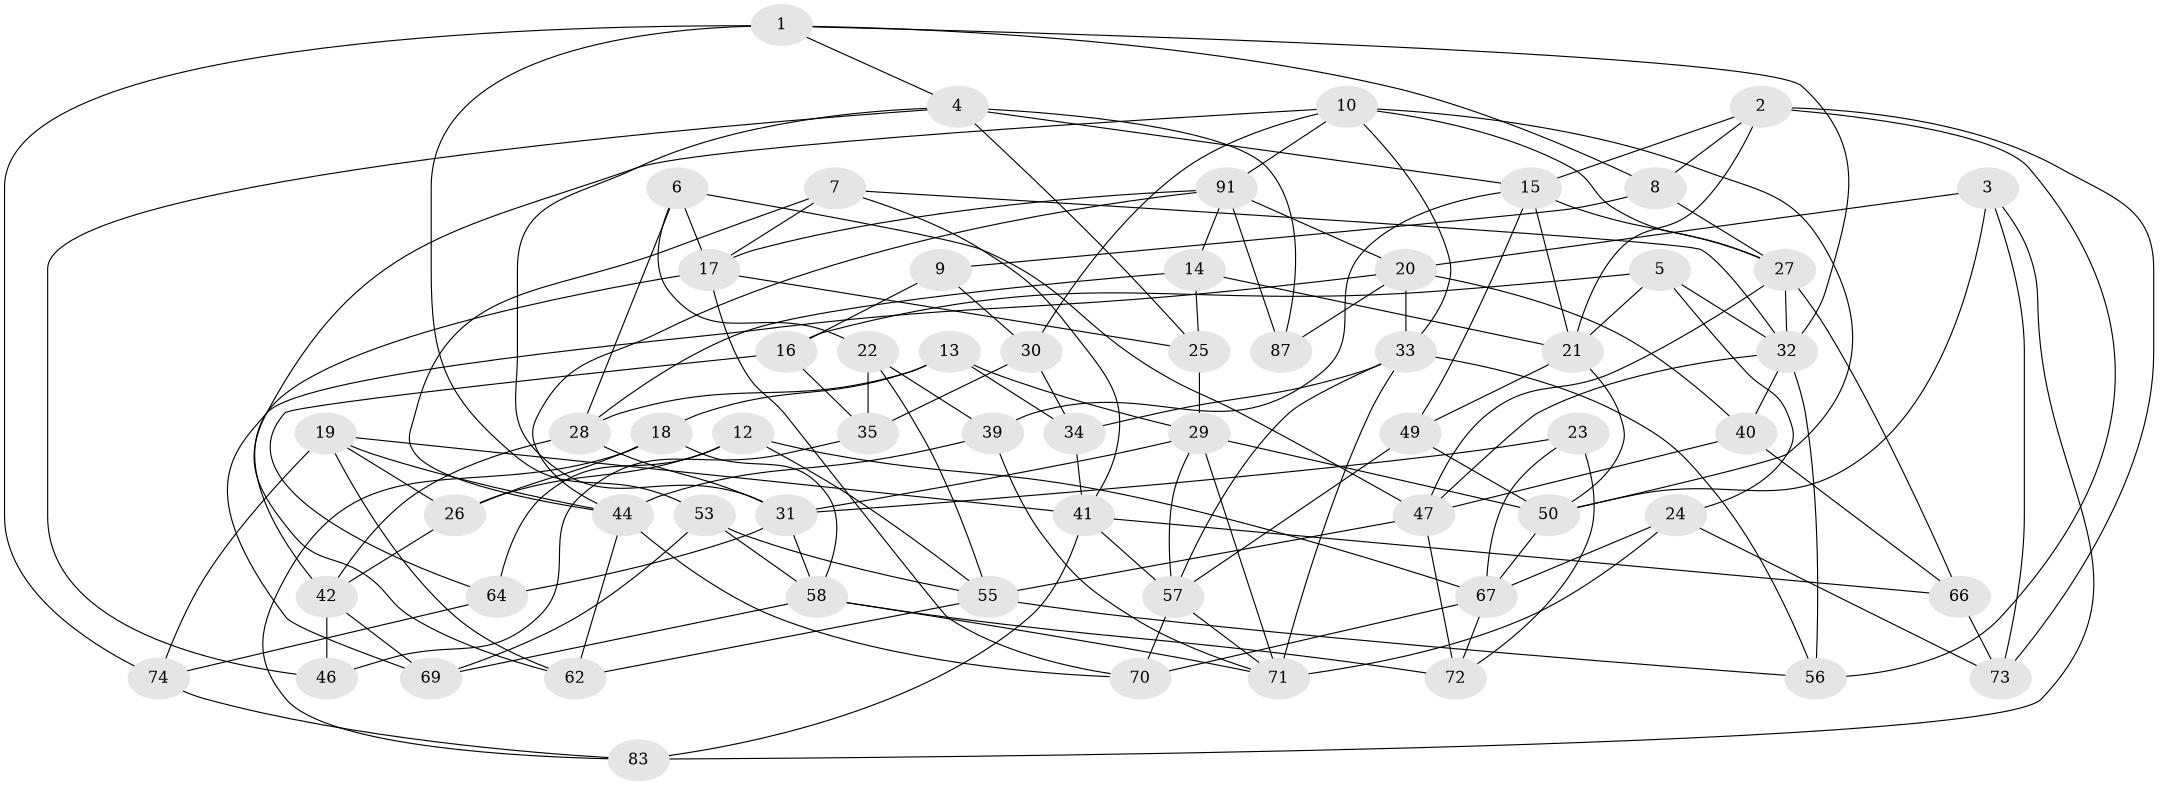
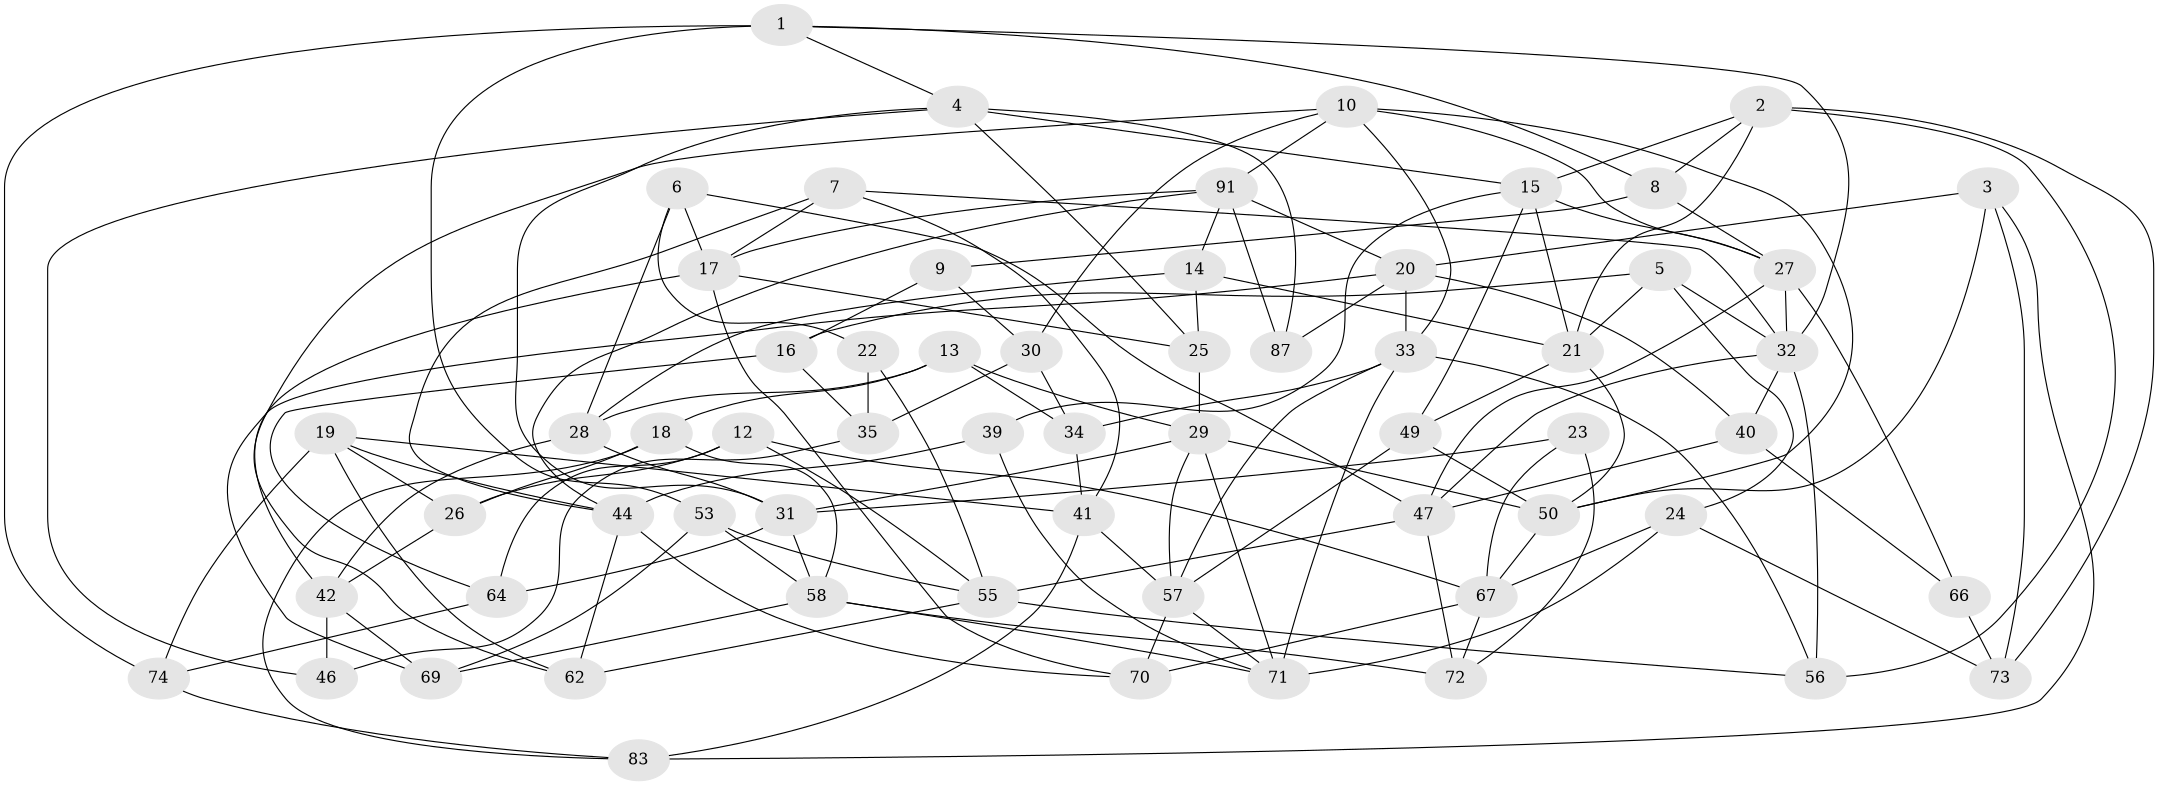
edge "22" -- "39": removed
edge "41" -- "66": removed
